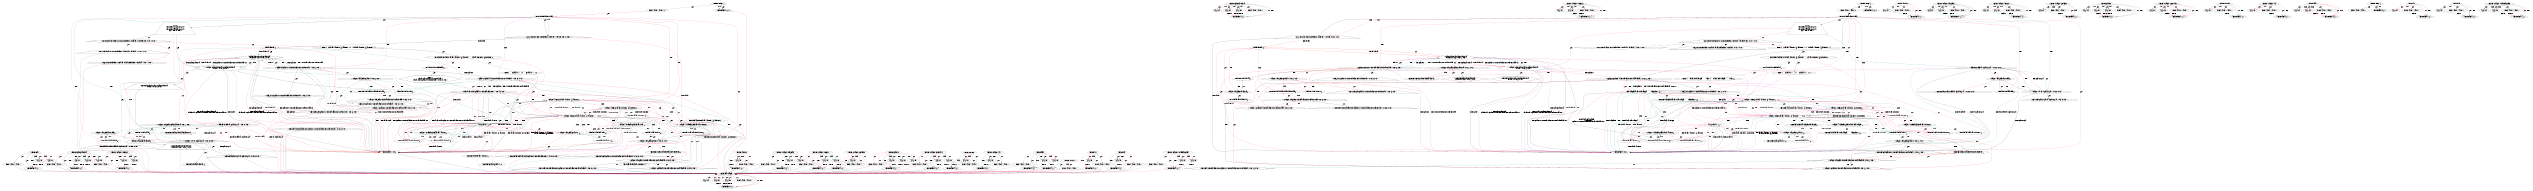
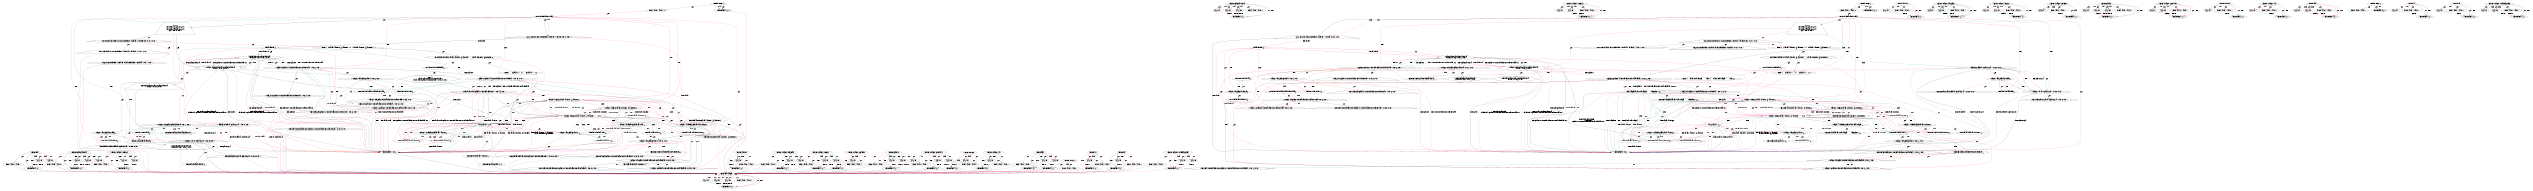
node "(FIELD_IDENTIFIER,OpenInterface,OpenInterface)": removed
